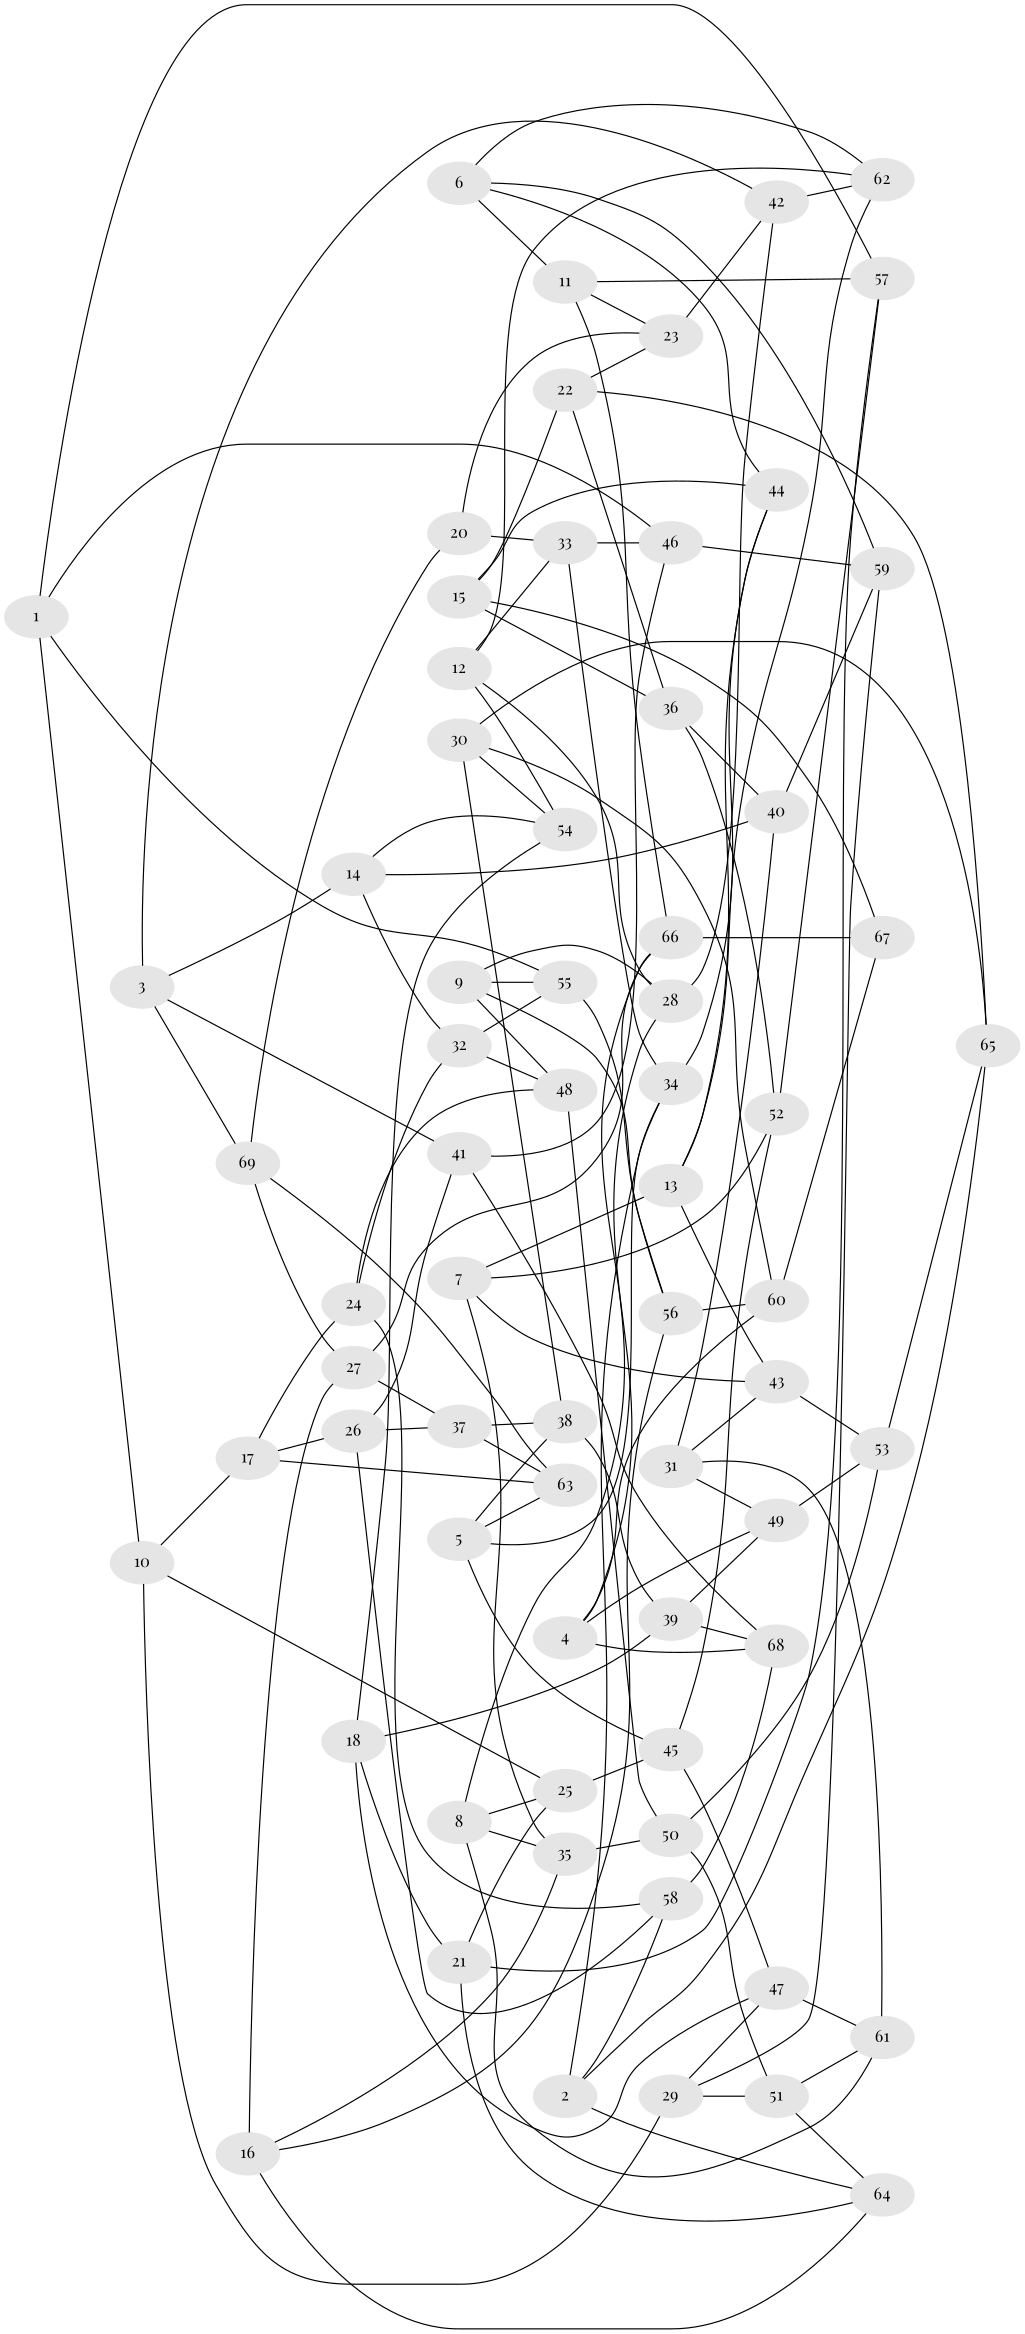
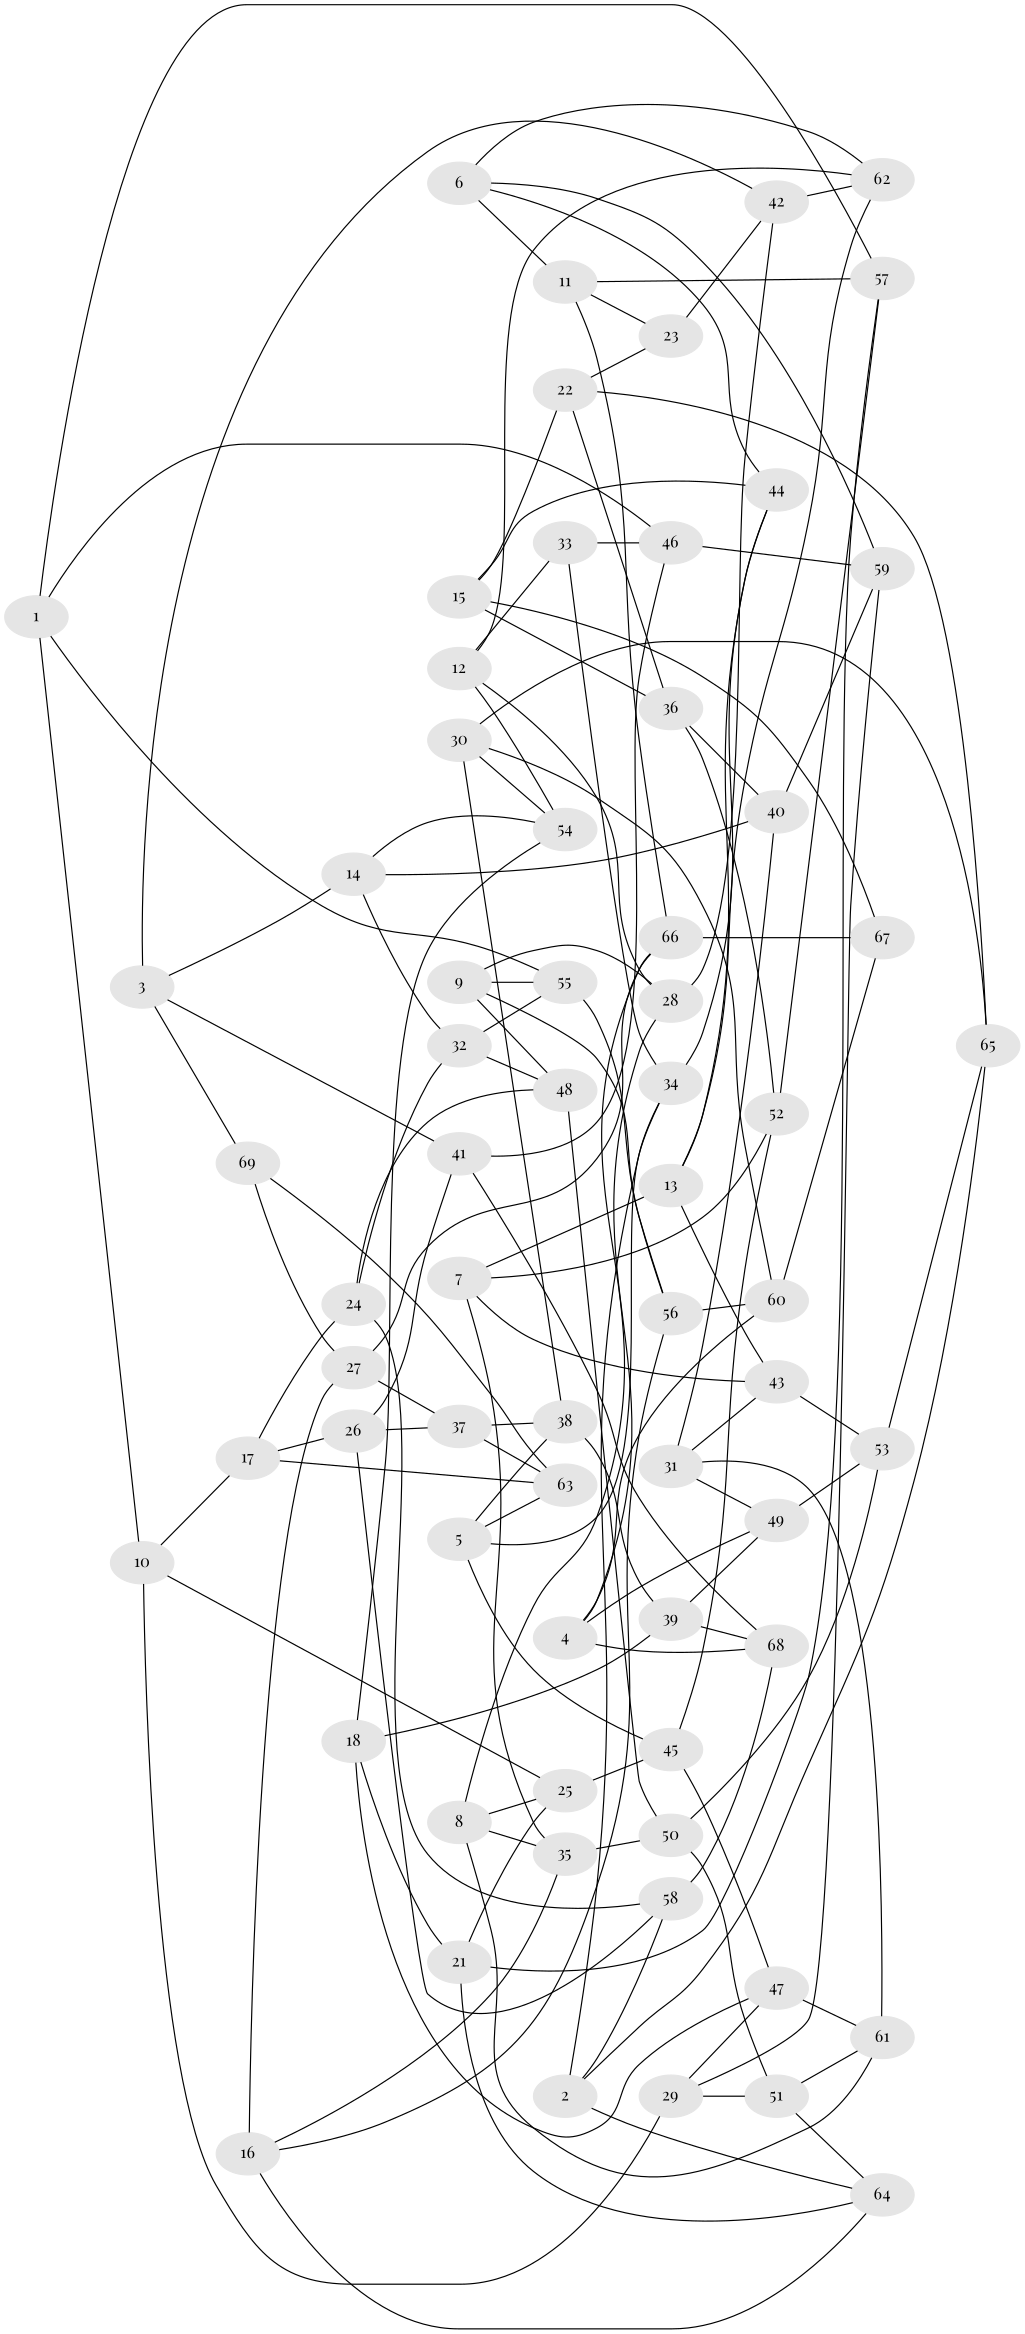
node "20": removed
